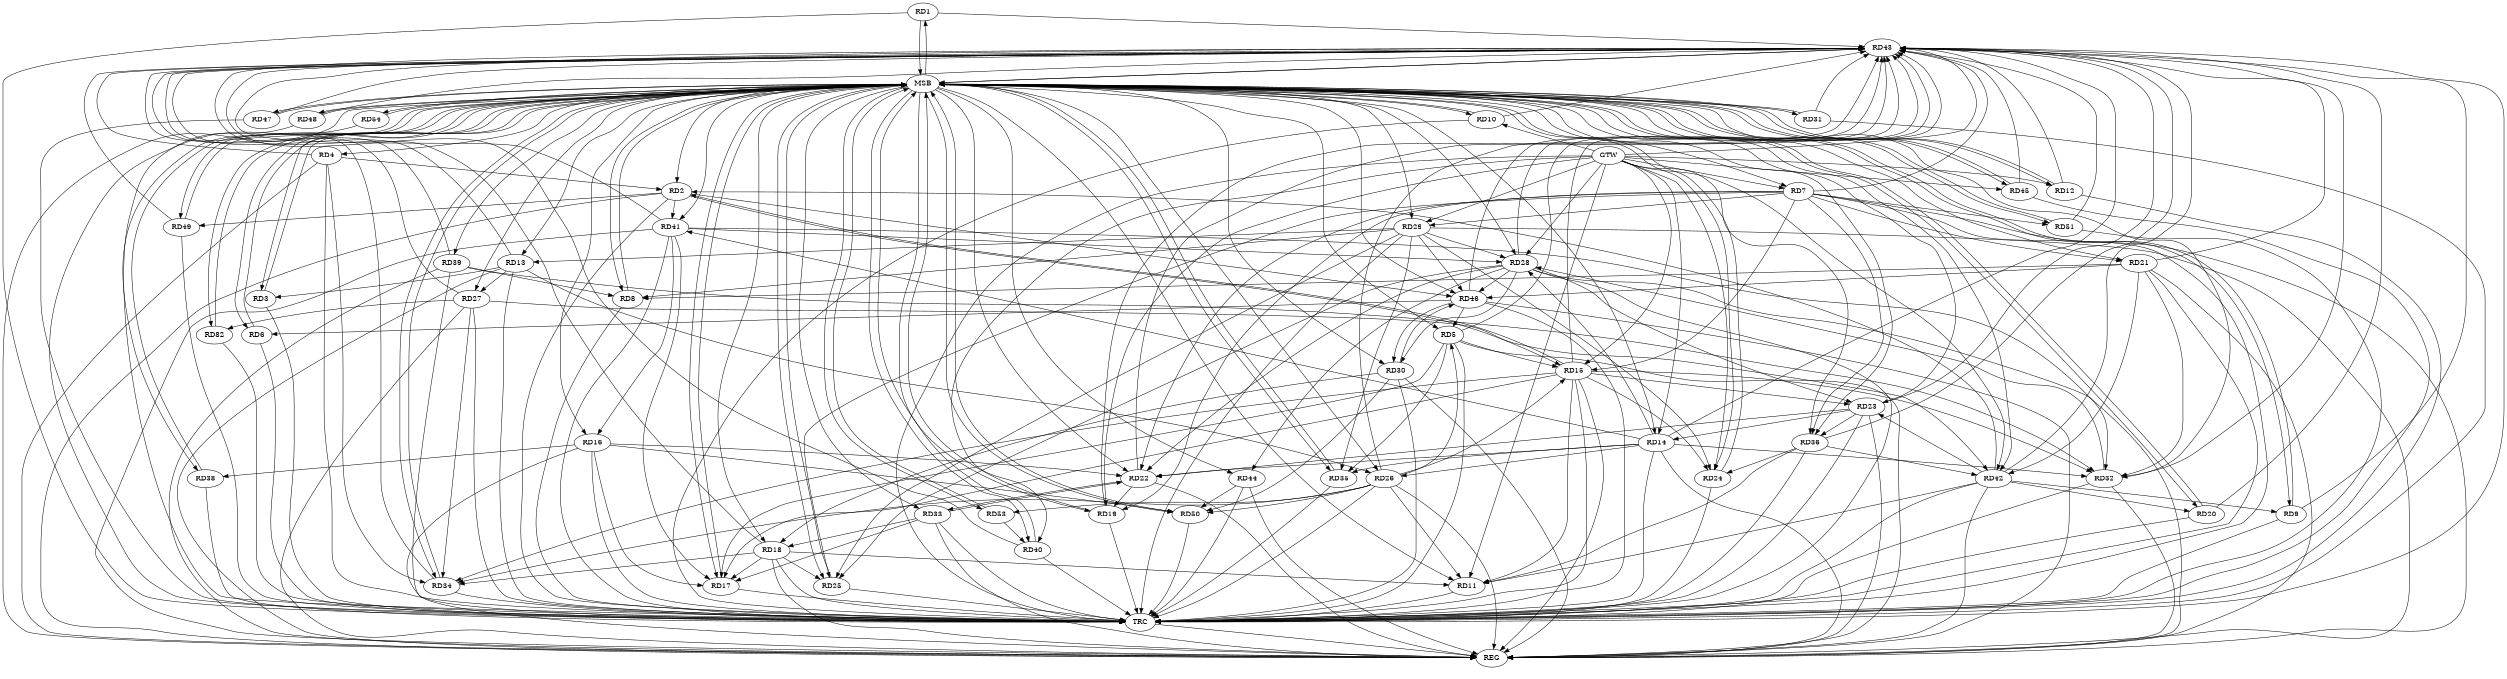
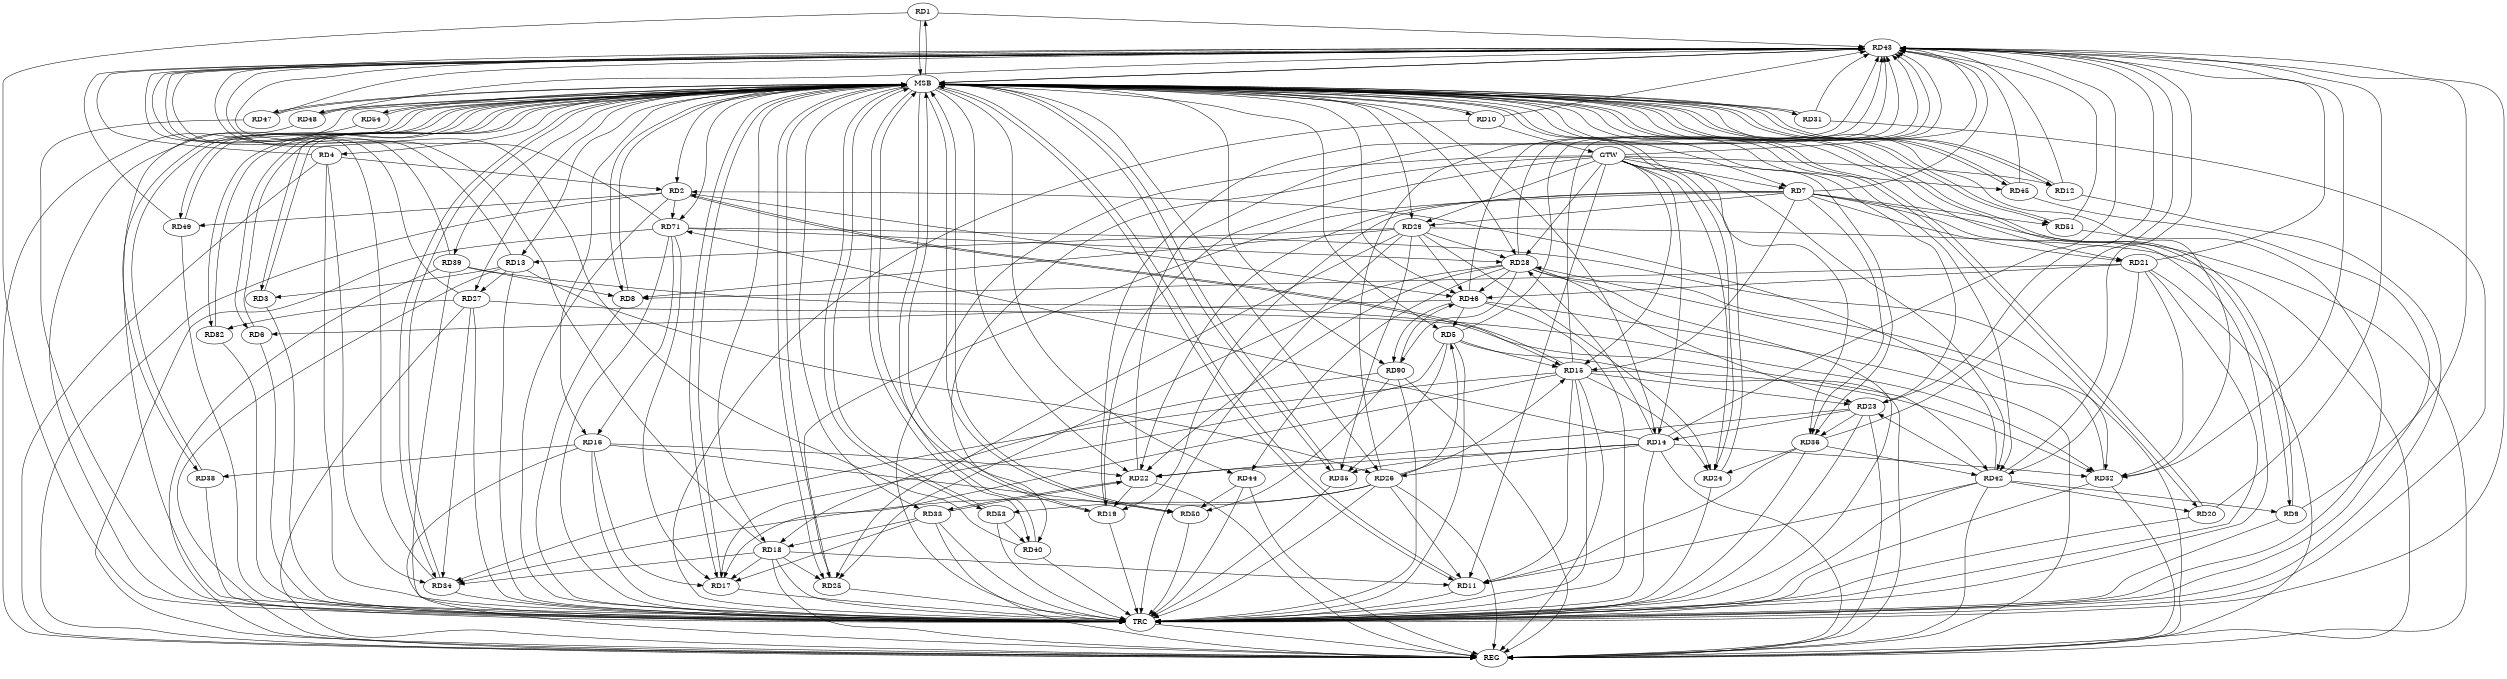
edge "GTW" -> "RD10": reversed
node "RD41": label "RD41" -> "RD71"
edge "RD11" -> "MSB": added
node "RD30": label "RD30" -> "RD90"
edge "RD26" -> "RD50": removed
edge "RD53" -> "TRC": added
